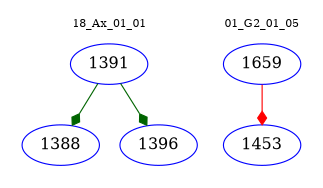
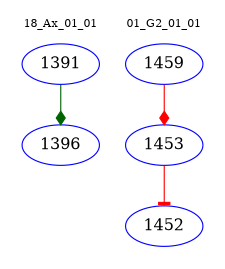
cluster "01_G2_01_05": label "01_G2_01_05" -> "01_G2_01_01"
node "1659": label "1659" -> "1459"
node "1388": removed
node "1452": added
